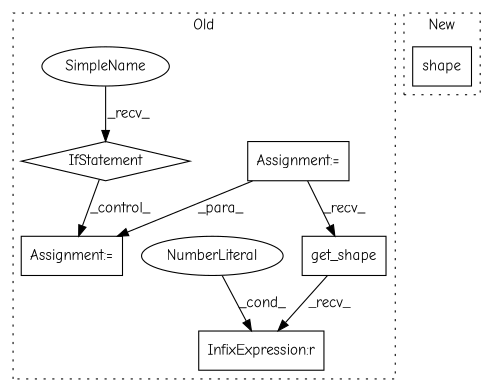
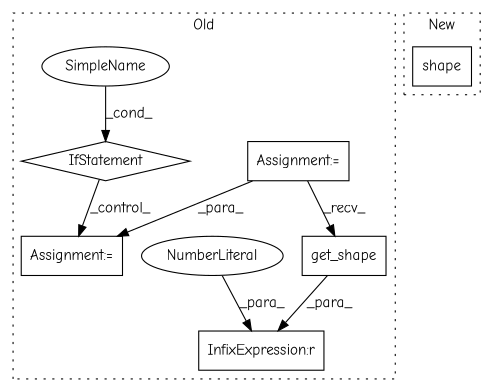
edge "SimpleName" -> "IfStatement": label "_recv_" -> "_cond_"
edge "NumberLiteral" -> "InfixExpression:r": label "_cond_" -> "_para_"
edge "get_shape" -> "InfixExpression:r": label "_recv_" -> "_para_"
